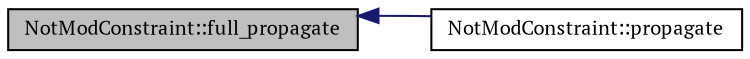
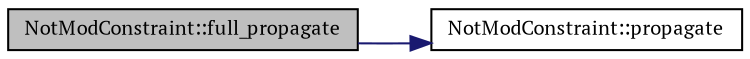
edge "NotModConstraint::propagate" -> "NotModConstraint::full_propagate": reversed
